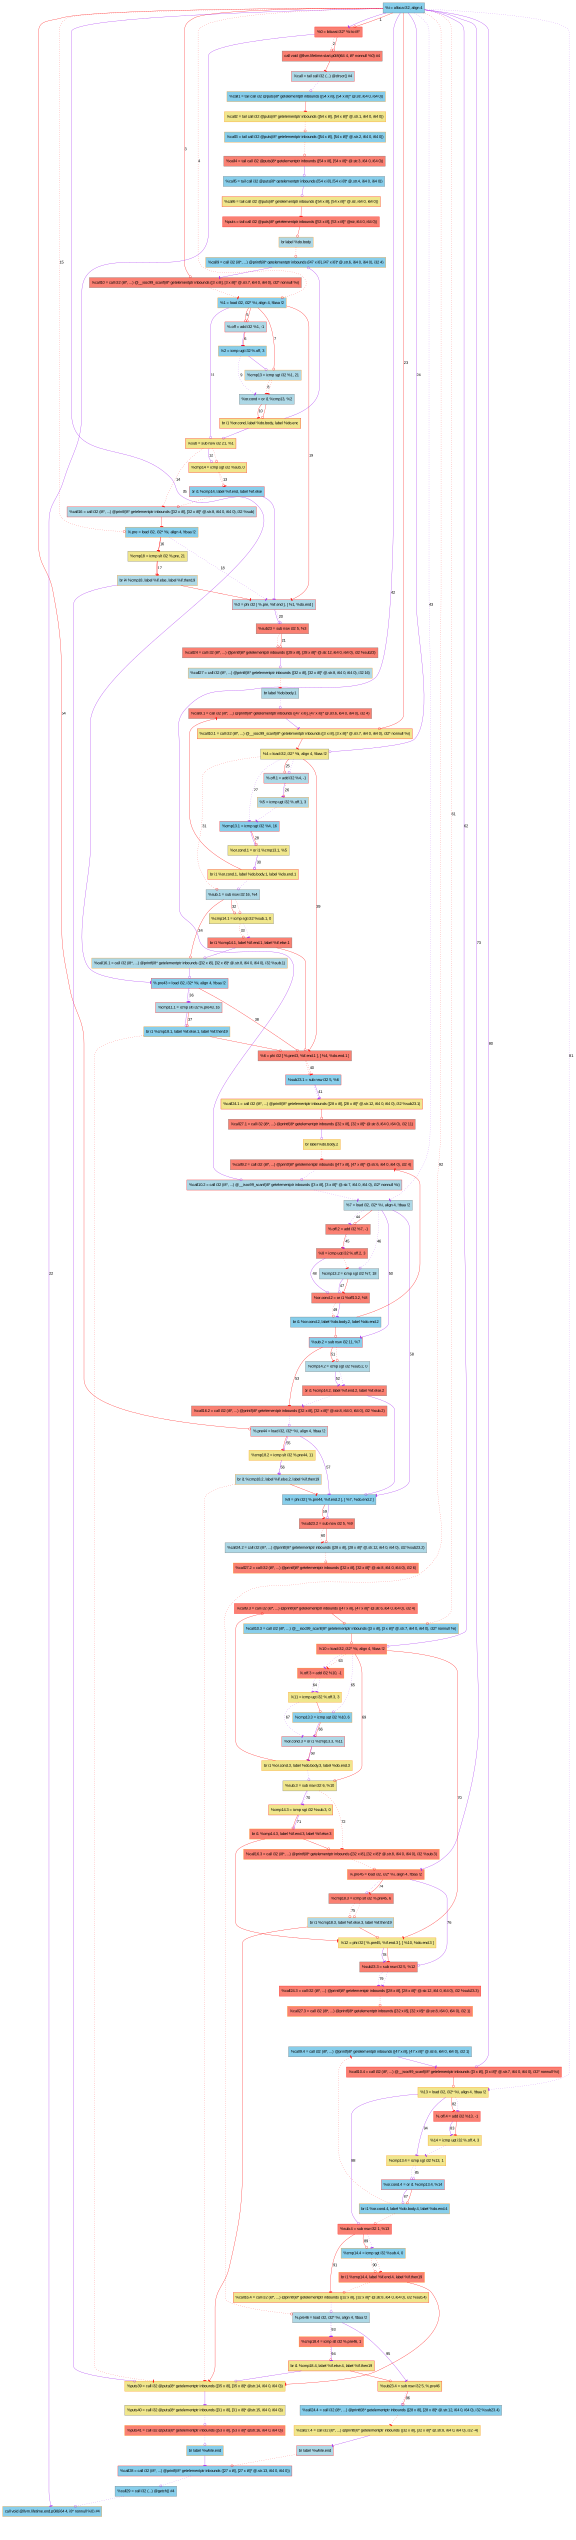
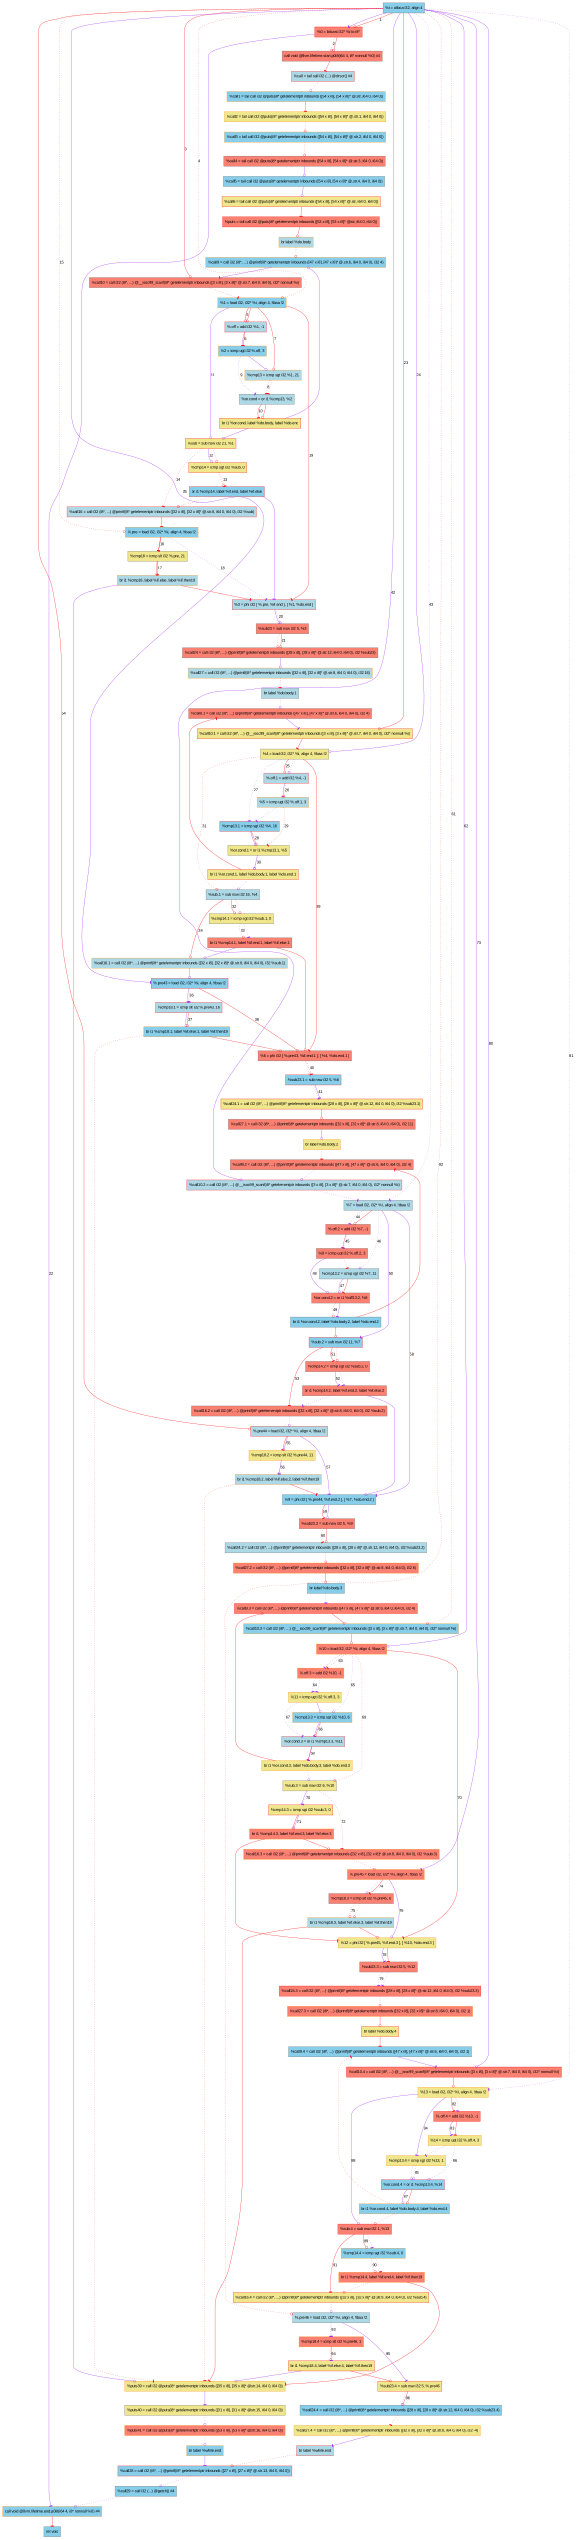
node "br i4 %cmp18, label %if.else, label %if.then19": label "br i4 %cmp18, label %if.else, label %if.then19" -> "br i1 %cmp18, label %if.else, label %if.then19"
edge "%5 = icmp ugt i32 %.off.1, 3" -> "%or.cond.1 = or i1 %cmp13.1, %5": added, label "29"
node "%cmp11.1 = icmp slt i32 %.pre43, 16": label "%cmp11.1 = icmp slt i32 %.pre43, 16" -> "%cmp18.1 = icmp slt i32 %.pre43, 16"
node "%cmp13.2 = icmp sgt i32 %7, 18": label "%cmp13.2 = icmp sgt i32 %7, 18" -> "%cmp13.2 = icmp sgt i32 %7, 11"
node "%cmp14.2 = icmp sgt i32 %sub.2, 0": fillcolor lightblue -> salmon
node "br label %do.body.3": added
edge "%11 = icmp ugt i32 %.off.3, 3" -> "%cmp13.3 = icmp sgt i32 %10, 6": color red -> purple
edge "%10 = load i32, i32* %i, align 4, !tbaa !2" -> "%sub.3 = sub nsw i32 6, %10": style solid -> dotted
edge "%.pre45 = load i32, i32* %i, align 4, !tbaa !2" -> "%sub23.3 = sub nsw i32 5, %12": now "%.pre45 = load i32, i32* %i, align 4, !tbaa !2" -> "%12 = phi i32 [ %.pre45, %if.end.3 ], [ %10, %do.end.3 ]"
node "br label %do.body.4": added
edge "%14 = icmp ugt i32 %.off.4, 3" -> "%or.cond.4 = or i1 %cmp13.4, %14": added, label "86"
node "ret void": added
